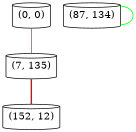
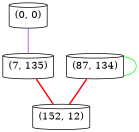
edge "(87, 134)" -- "(152, 12)": added
